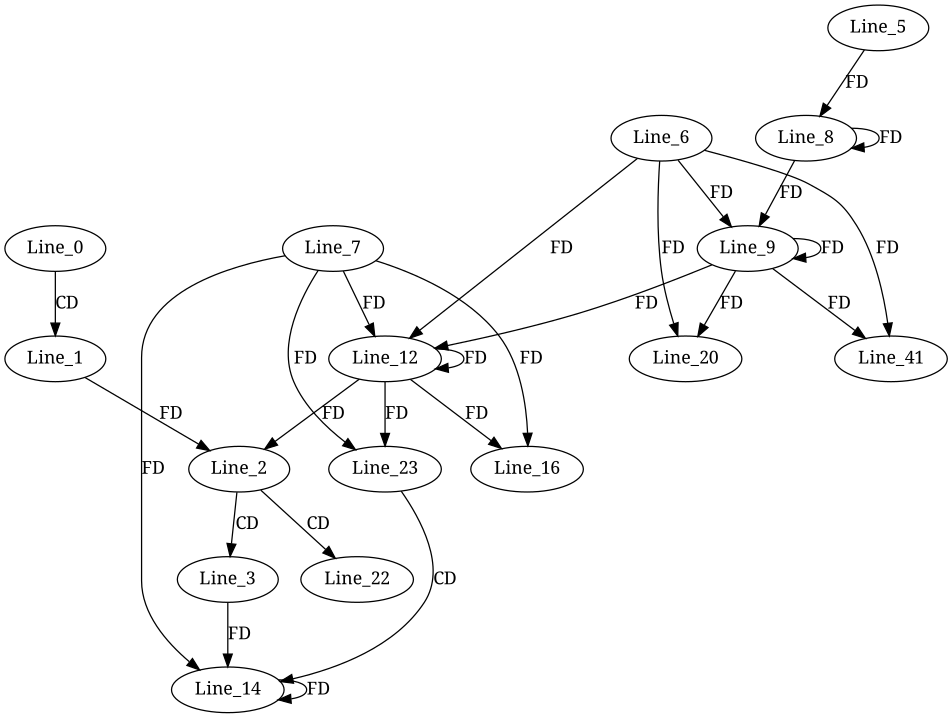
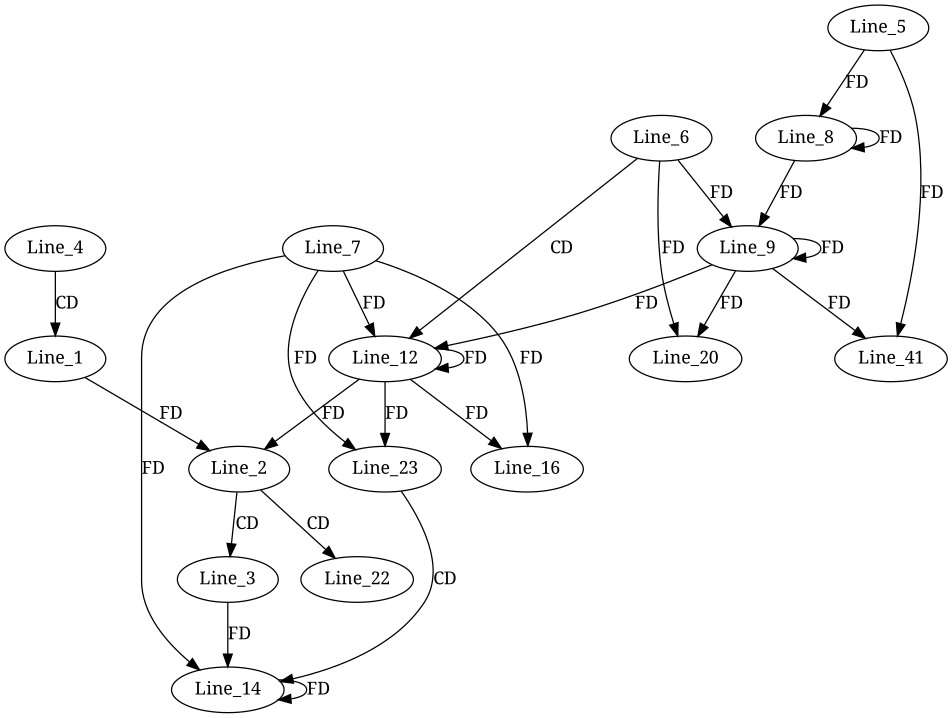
edge "Line_6" -> "Line_41": now "Line_5" -> "Line_41"
node "Line_0": label "Line_0" -> "Line_4"
edge "Line_6" -> "Line_12": label "FD" -> "CD"
